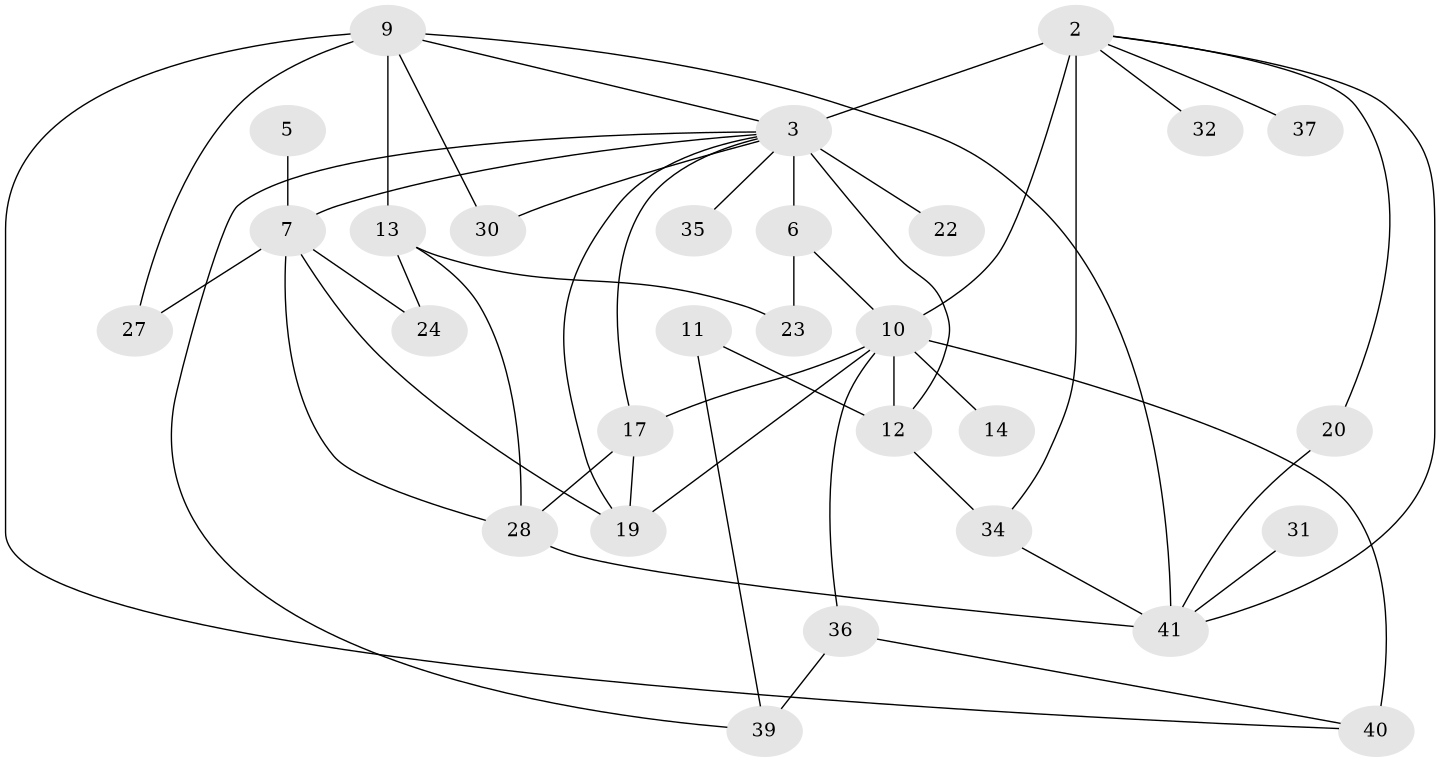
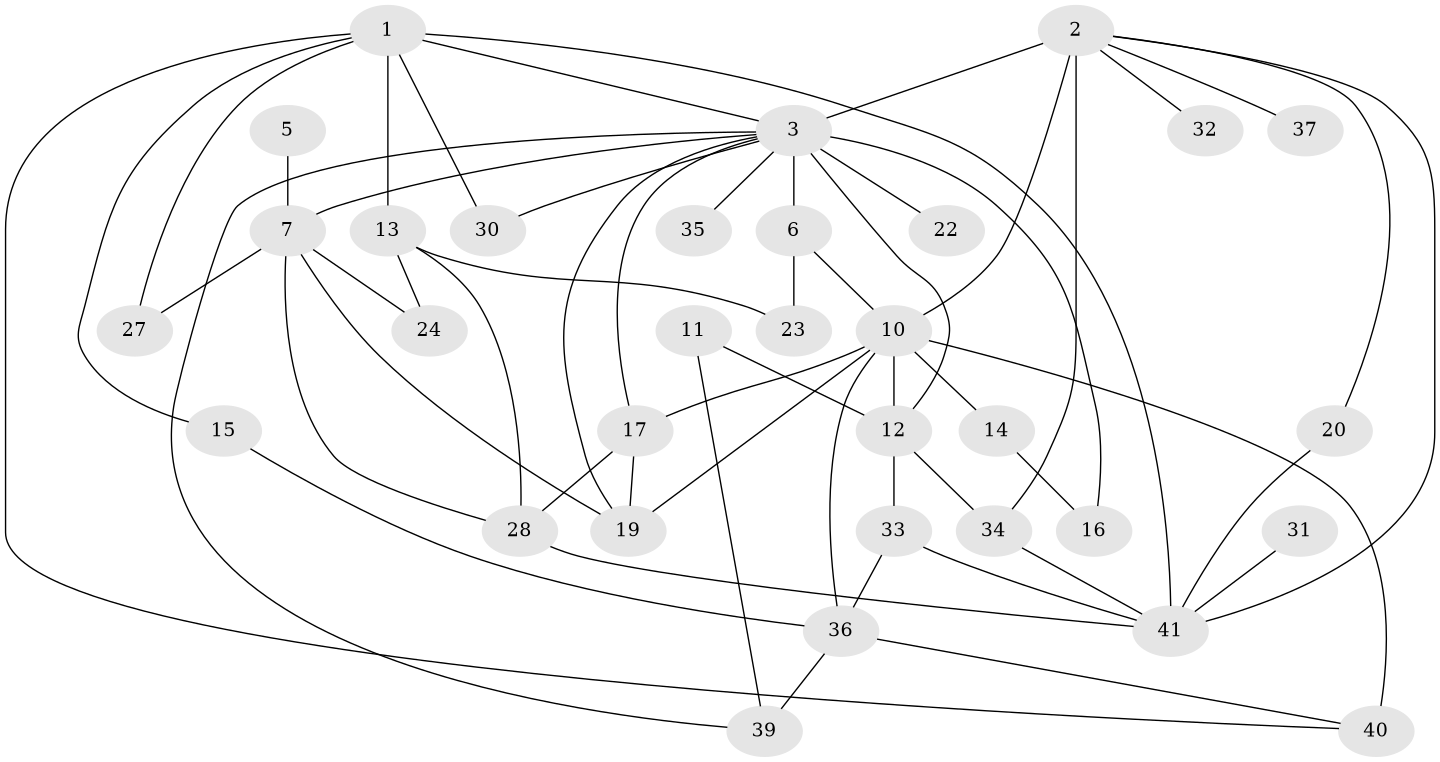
node "9": label "9" -> "1"
node "15": added
node "33": added
node "16": added
